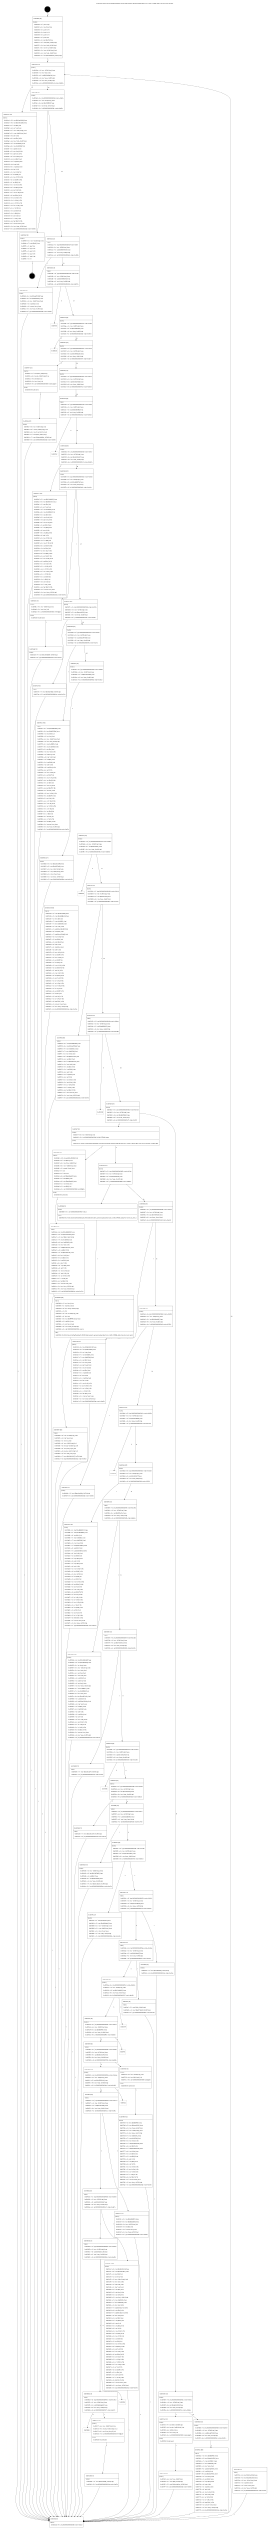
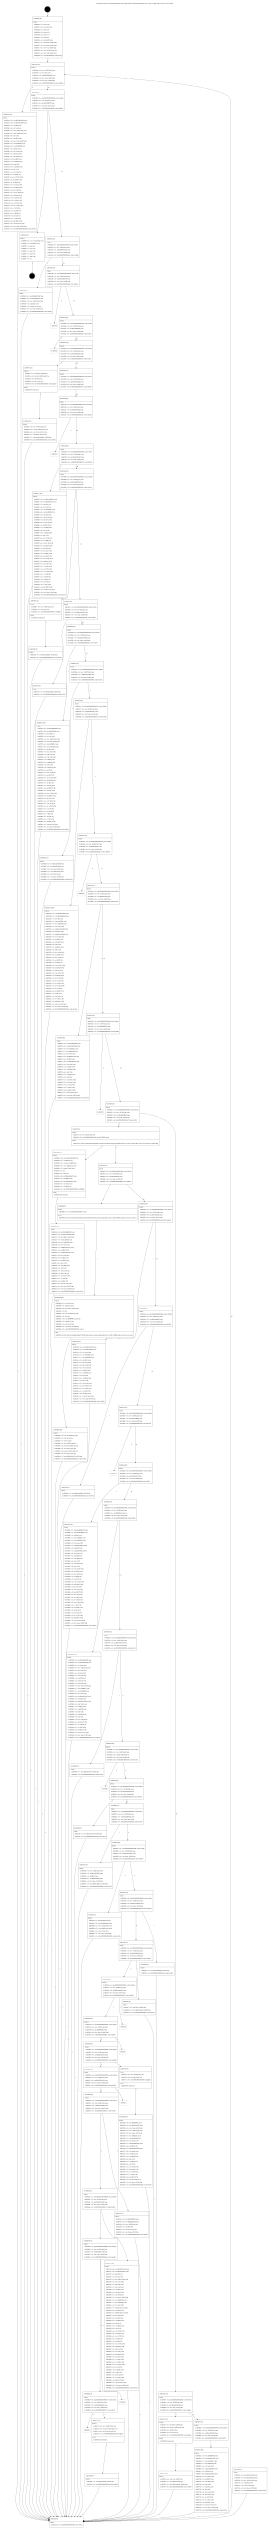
node "0x4013ca [25]": added
